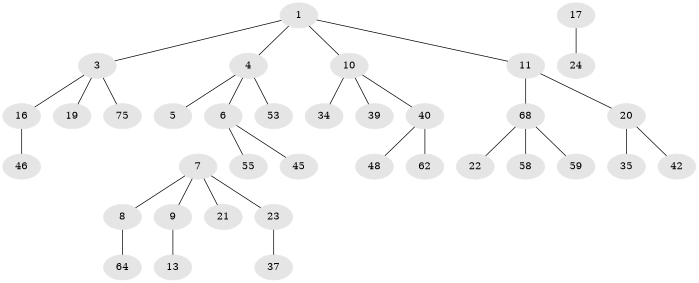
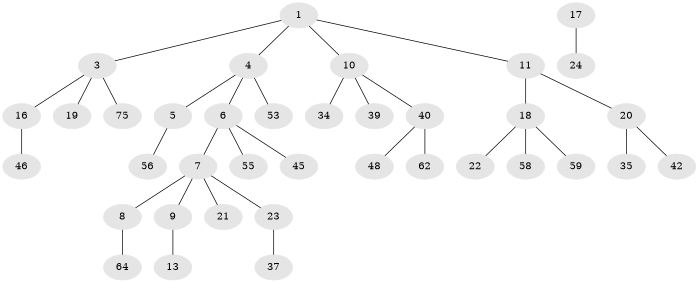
node "68": label "68" -> "18"
edge "6" -- "7": added
node "56": added
